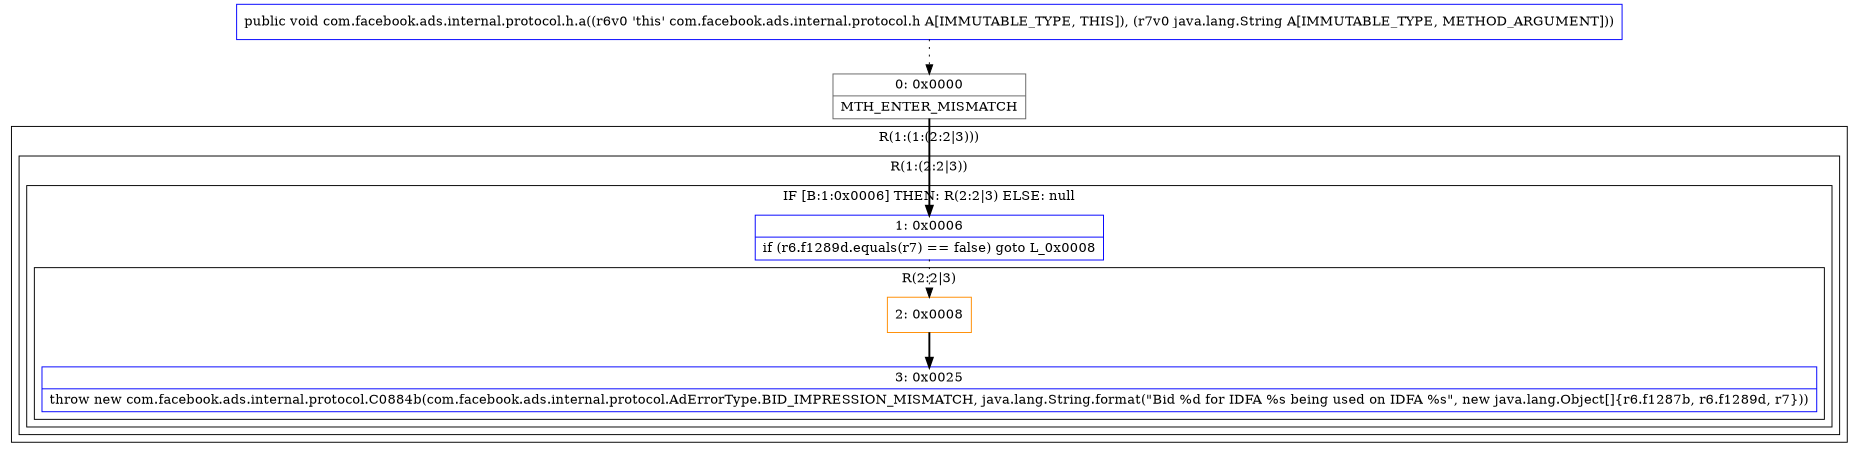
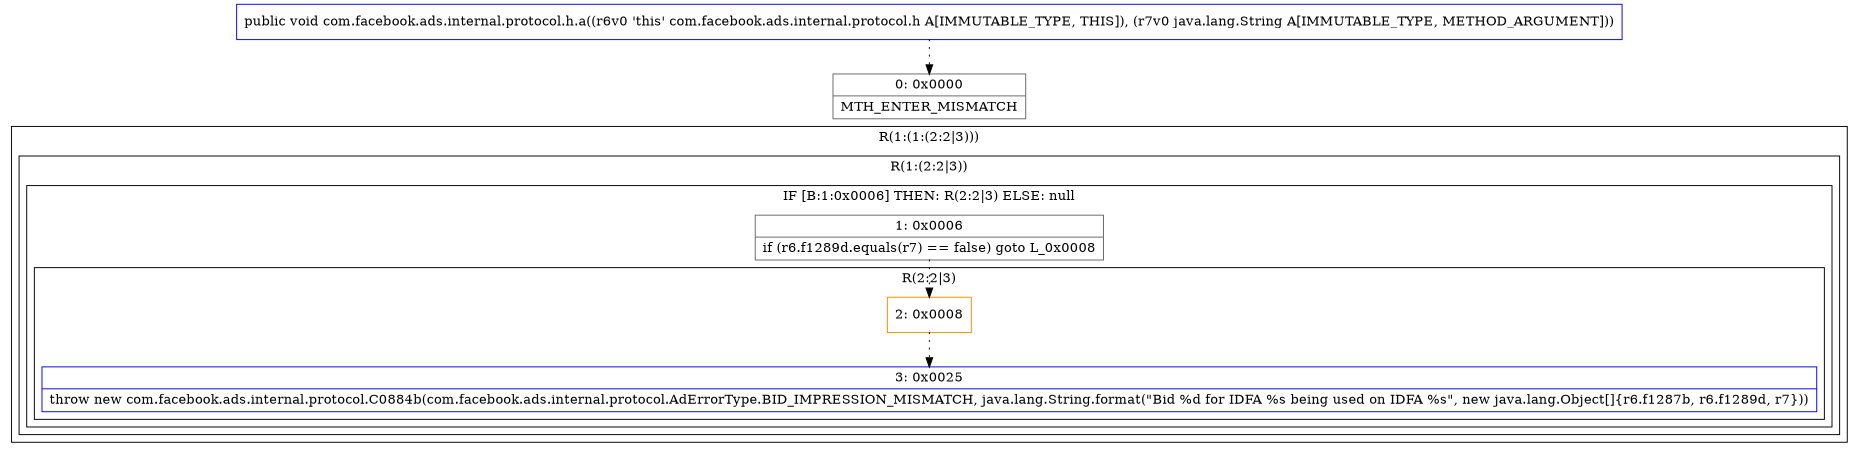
edge "0: 0x0000" -> "1: 0x0006": removed
node "1: 0x0006": color blue -> gray40
edge "2: 0x0008" -> "3: 0x0025": style bold -> dotted
